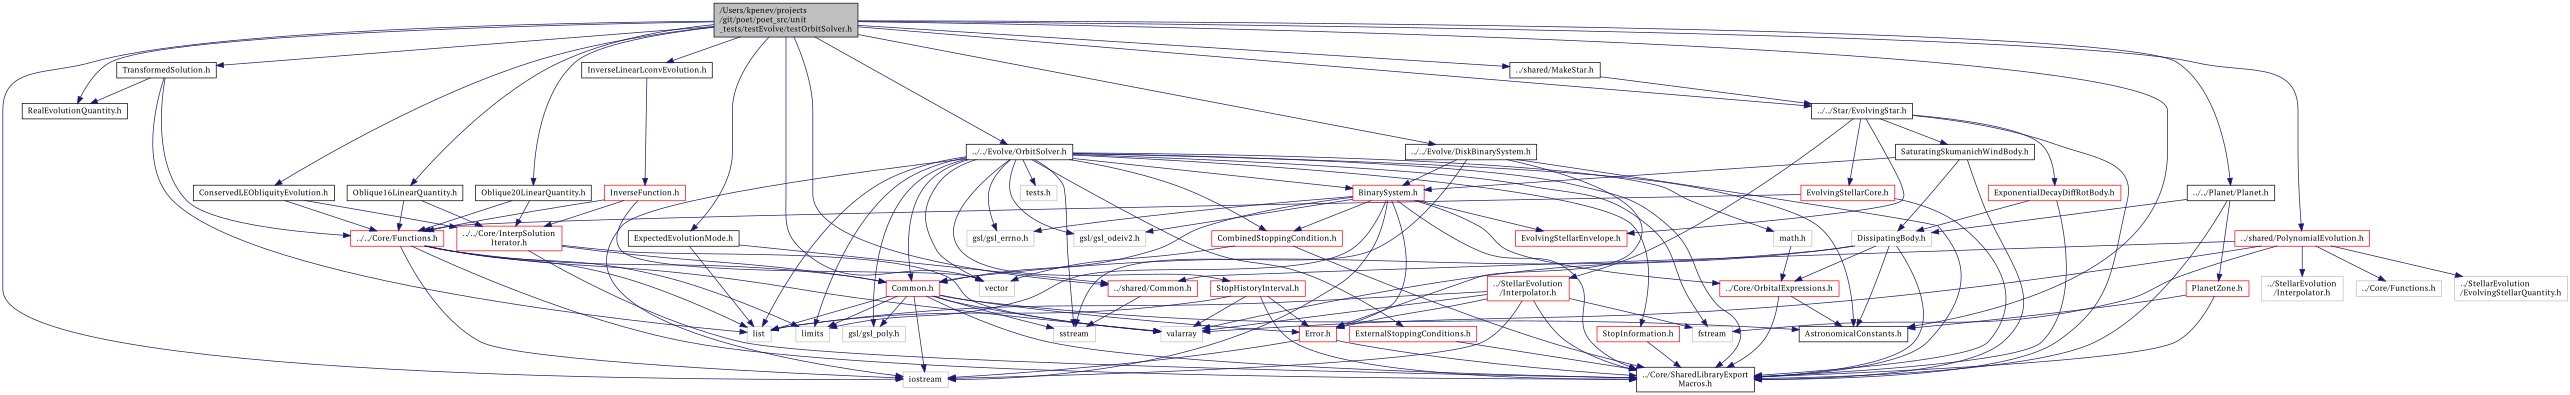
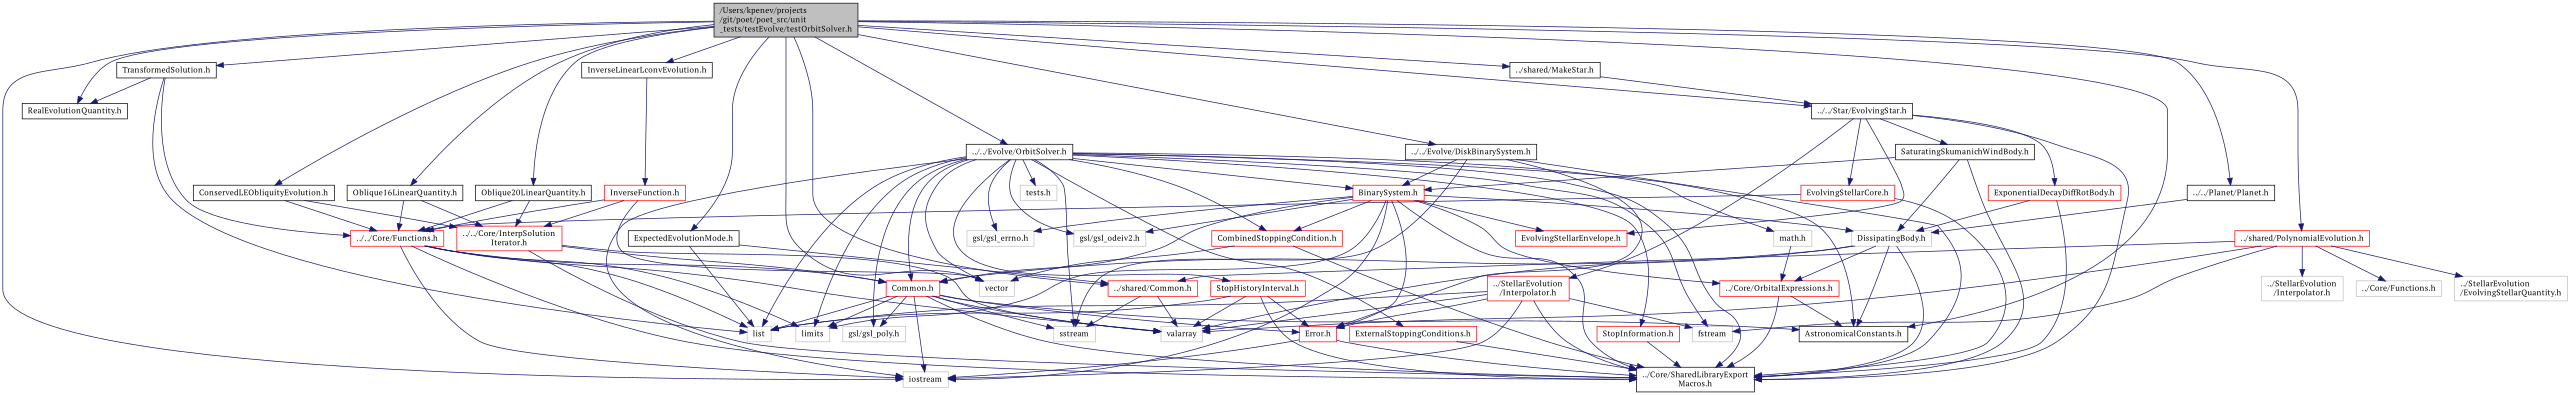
edge "BinarySystem.h" -> "DissipatingBody.h": added
node "PlanetZone.h": removed
edge "../shared/Common.h" -> "valarray": added
edge "../../Planet/Planet.h" -> "../Core/SharedLibraryExport Macros.h": removed
